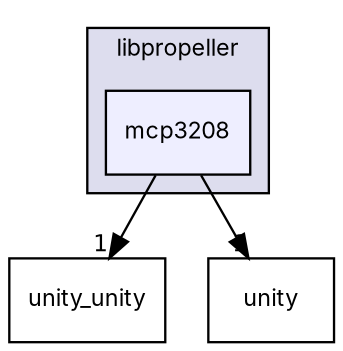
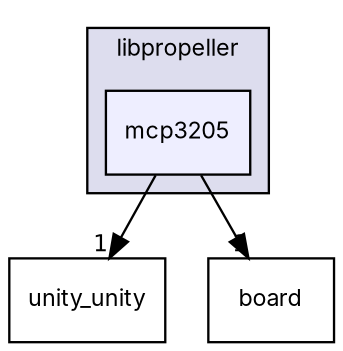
node "mcp3208": label "mcp3208" -> "mcp3205"
node "unity": label "unity" -> "board"
